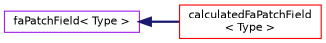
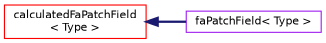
edge "calculatedFaPatchField < Type >" -> "faPatchField< Type >": reversed
